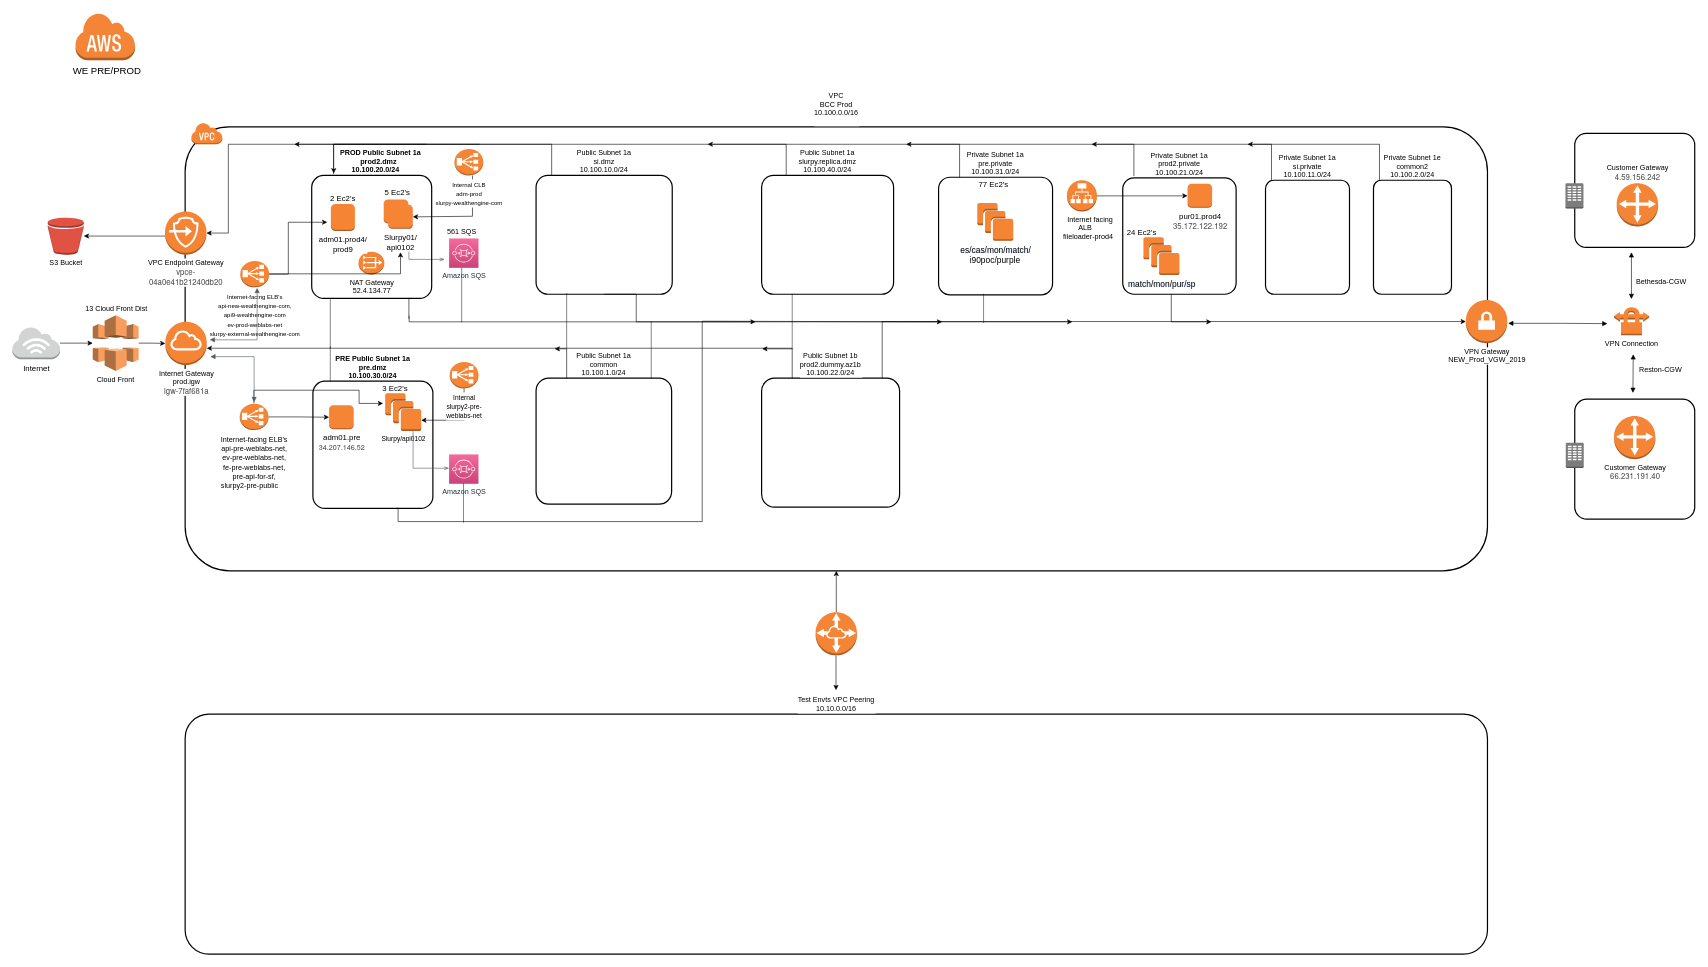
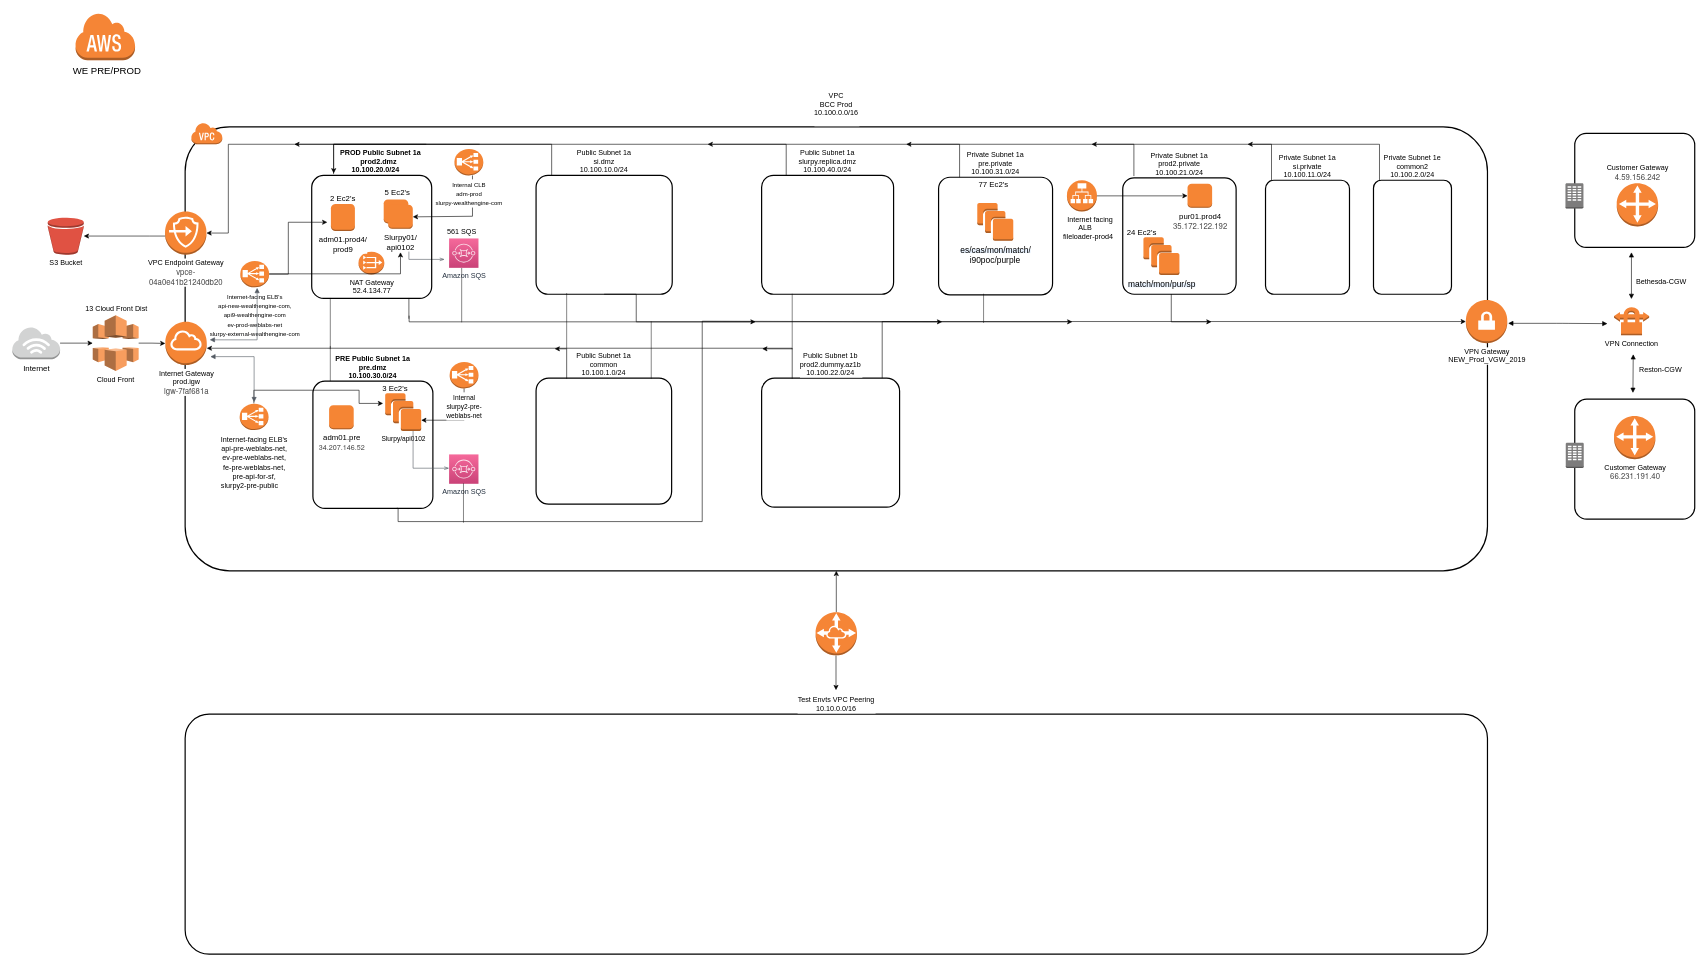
edge "Internet-facing ELB's api-pre-weblabs-net, ev-pre-weblabs-net, fe-pre-weblabs-net, pre-api-for-sf, slurpy2-pre-public" -> "adm01.pre 34.207.146.52": removed
